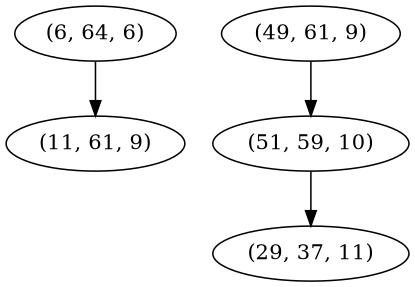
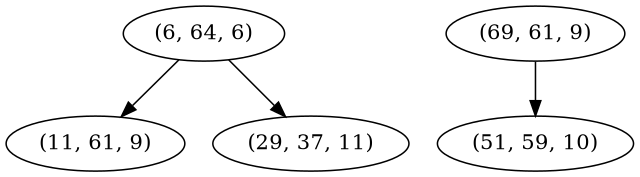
node "(49, 61, 9)": label "(49, 61, 9)" -> "(69, 61, 9)"
edge "(51, 59, 10)" -> "(29, 37, 11)": now "(6, 64, 6)" -> "(29, 37, 11)"
